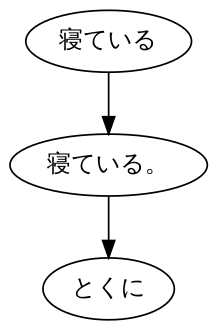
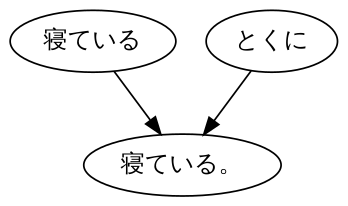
edge "寝ている。" -> "とくに": reversed
